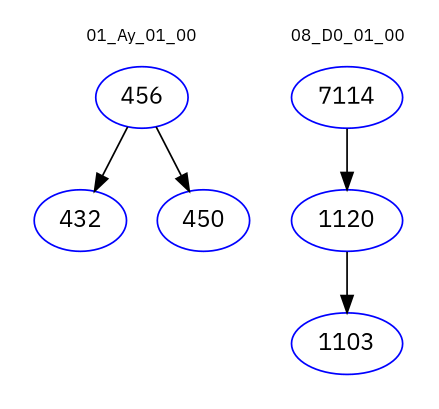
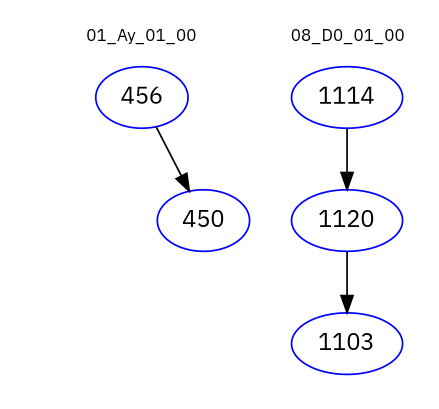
node "7114": label "7114" -> "1114"
node "432": removed
